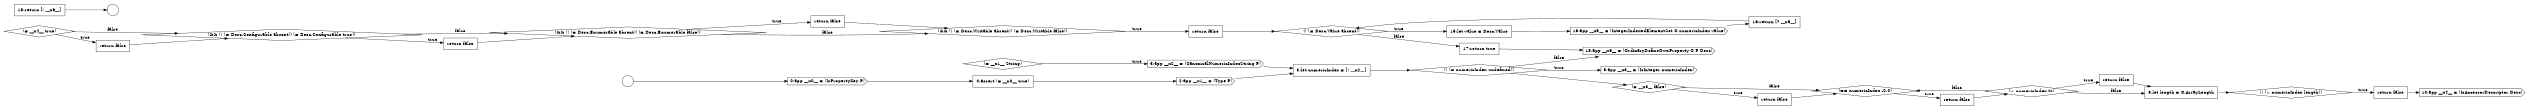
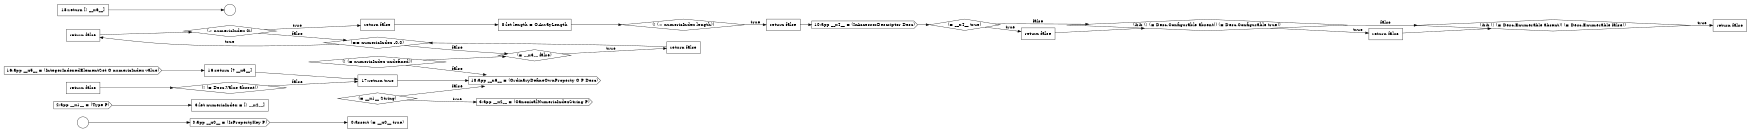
edge "16:return [? __x5__]" -> "(! (= Desc.Value absent))": now "16:return [? __x5__]" -> "17:return true"
edge "10:app __x4__ = (IsAccessorDescriptor Desc)" -> "(= __x4__ true)": added
node "(&& (! (= Desc.Writable absent)) (= Desc.Writable false))": removed
node "15:let value = Desc.Value": removed
edge "3:app __x2__ = (CanonicalNumericIndexString P)" -> "3:let numericIndex = [! __x2__]": removed
edge "3:let numericIndex = [! __x2__]" -> "(! (= numericIndex undefined))": removed
node "5:app __x3__ = (IsInteger numericIndex)": removed
edge "0:assert (= __x0__ true)" -> "2:app __x1__ = (Type P)": removed
edge "(= __x3__ false)" -> "(== numericIndex -0.0)": reversed
edge "(= __x1__ String)" -> "18:app __x6__ = (OrdinaryDefineOwnProperty O P Desc)": added, label "false"
edge "(< numericIndex 0i)" -> "8:let length = O.ArrayLength": removed, label "false"
